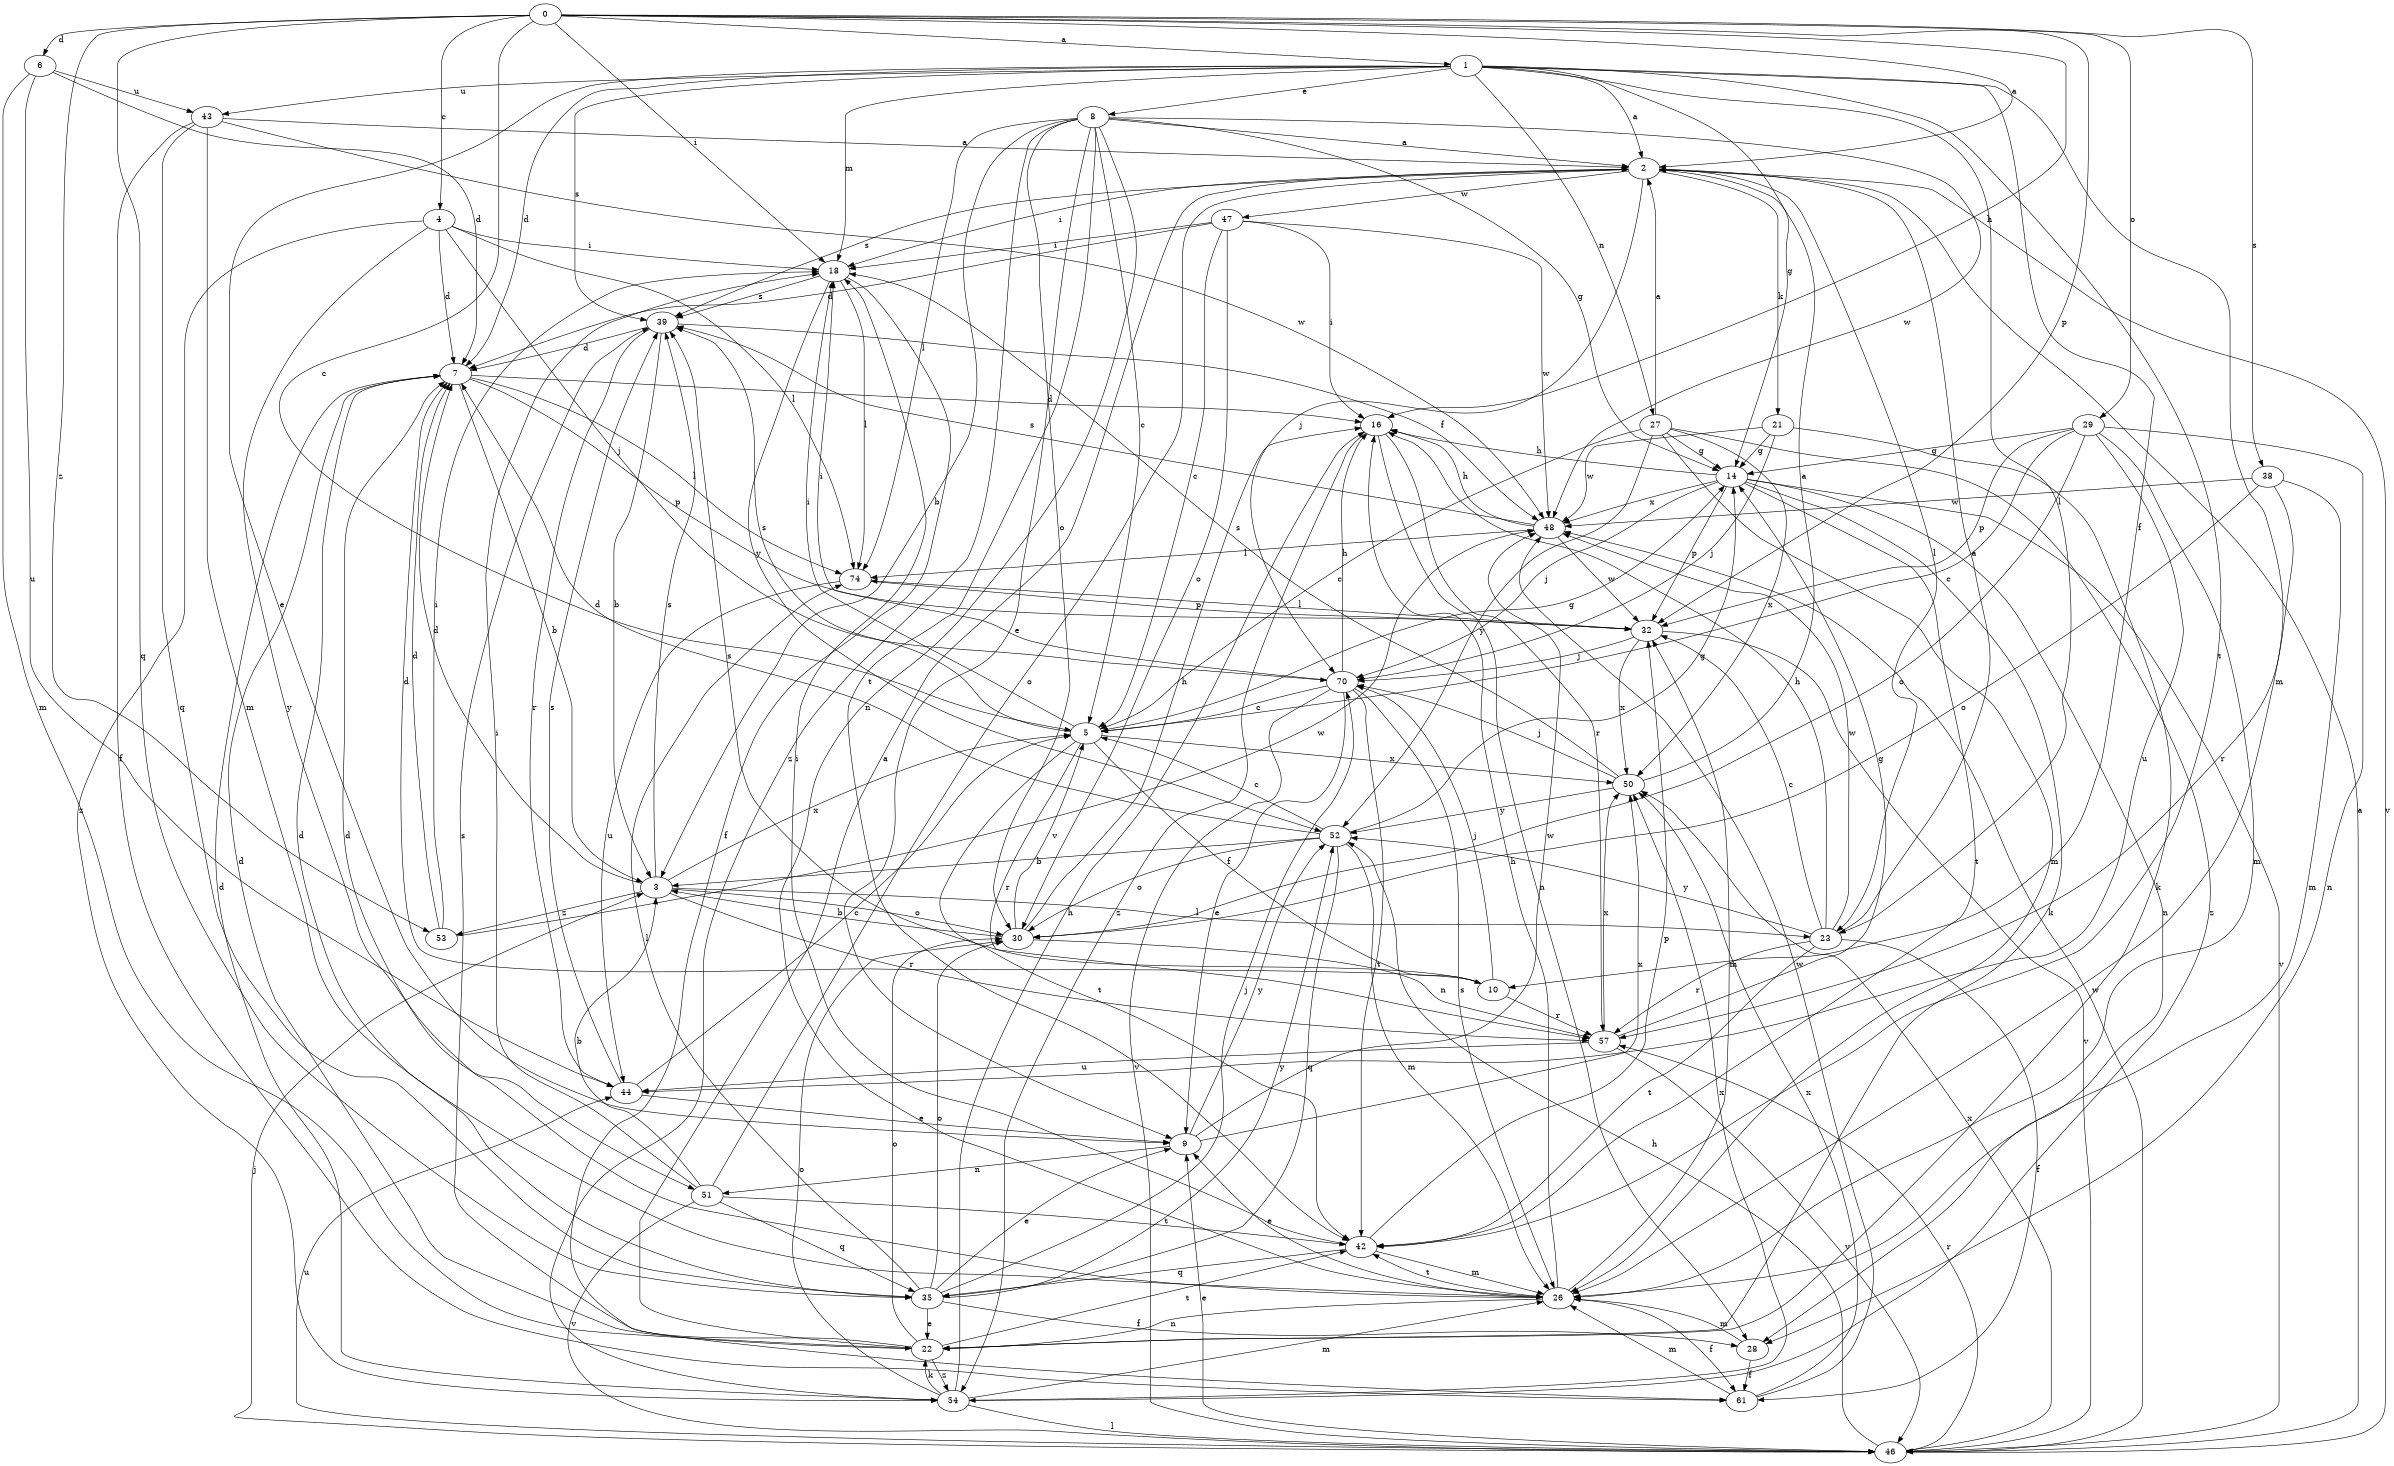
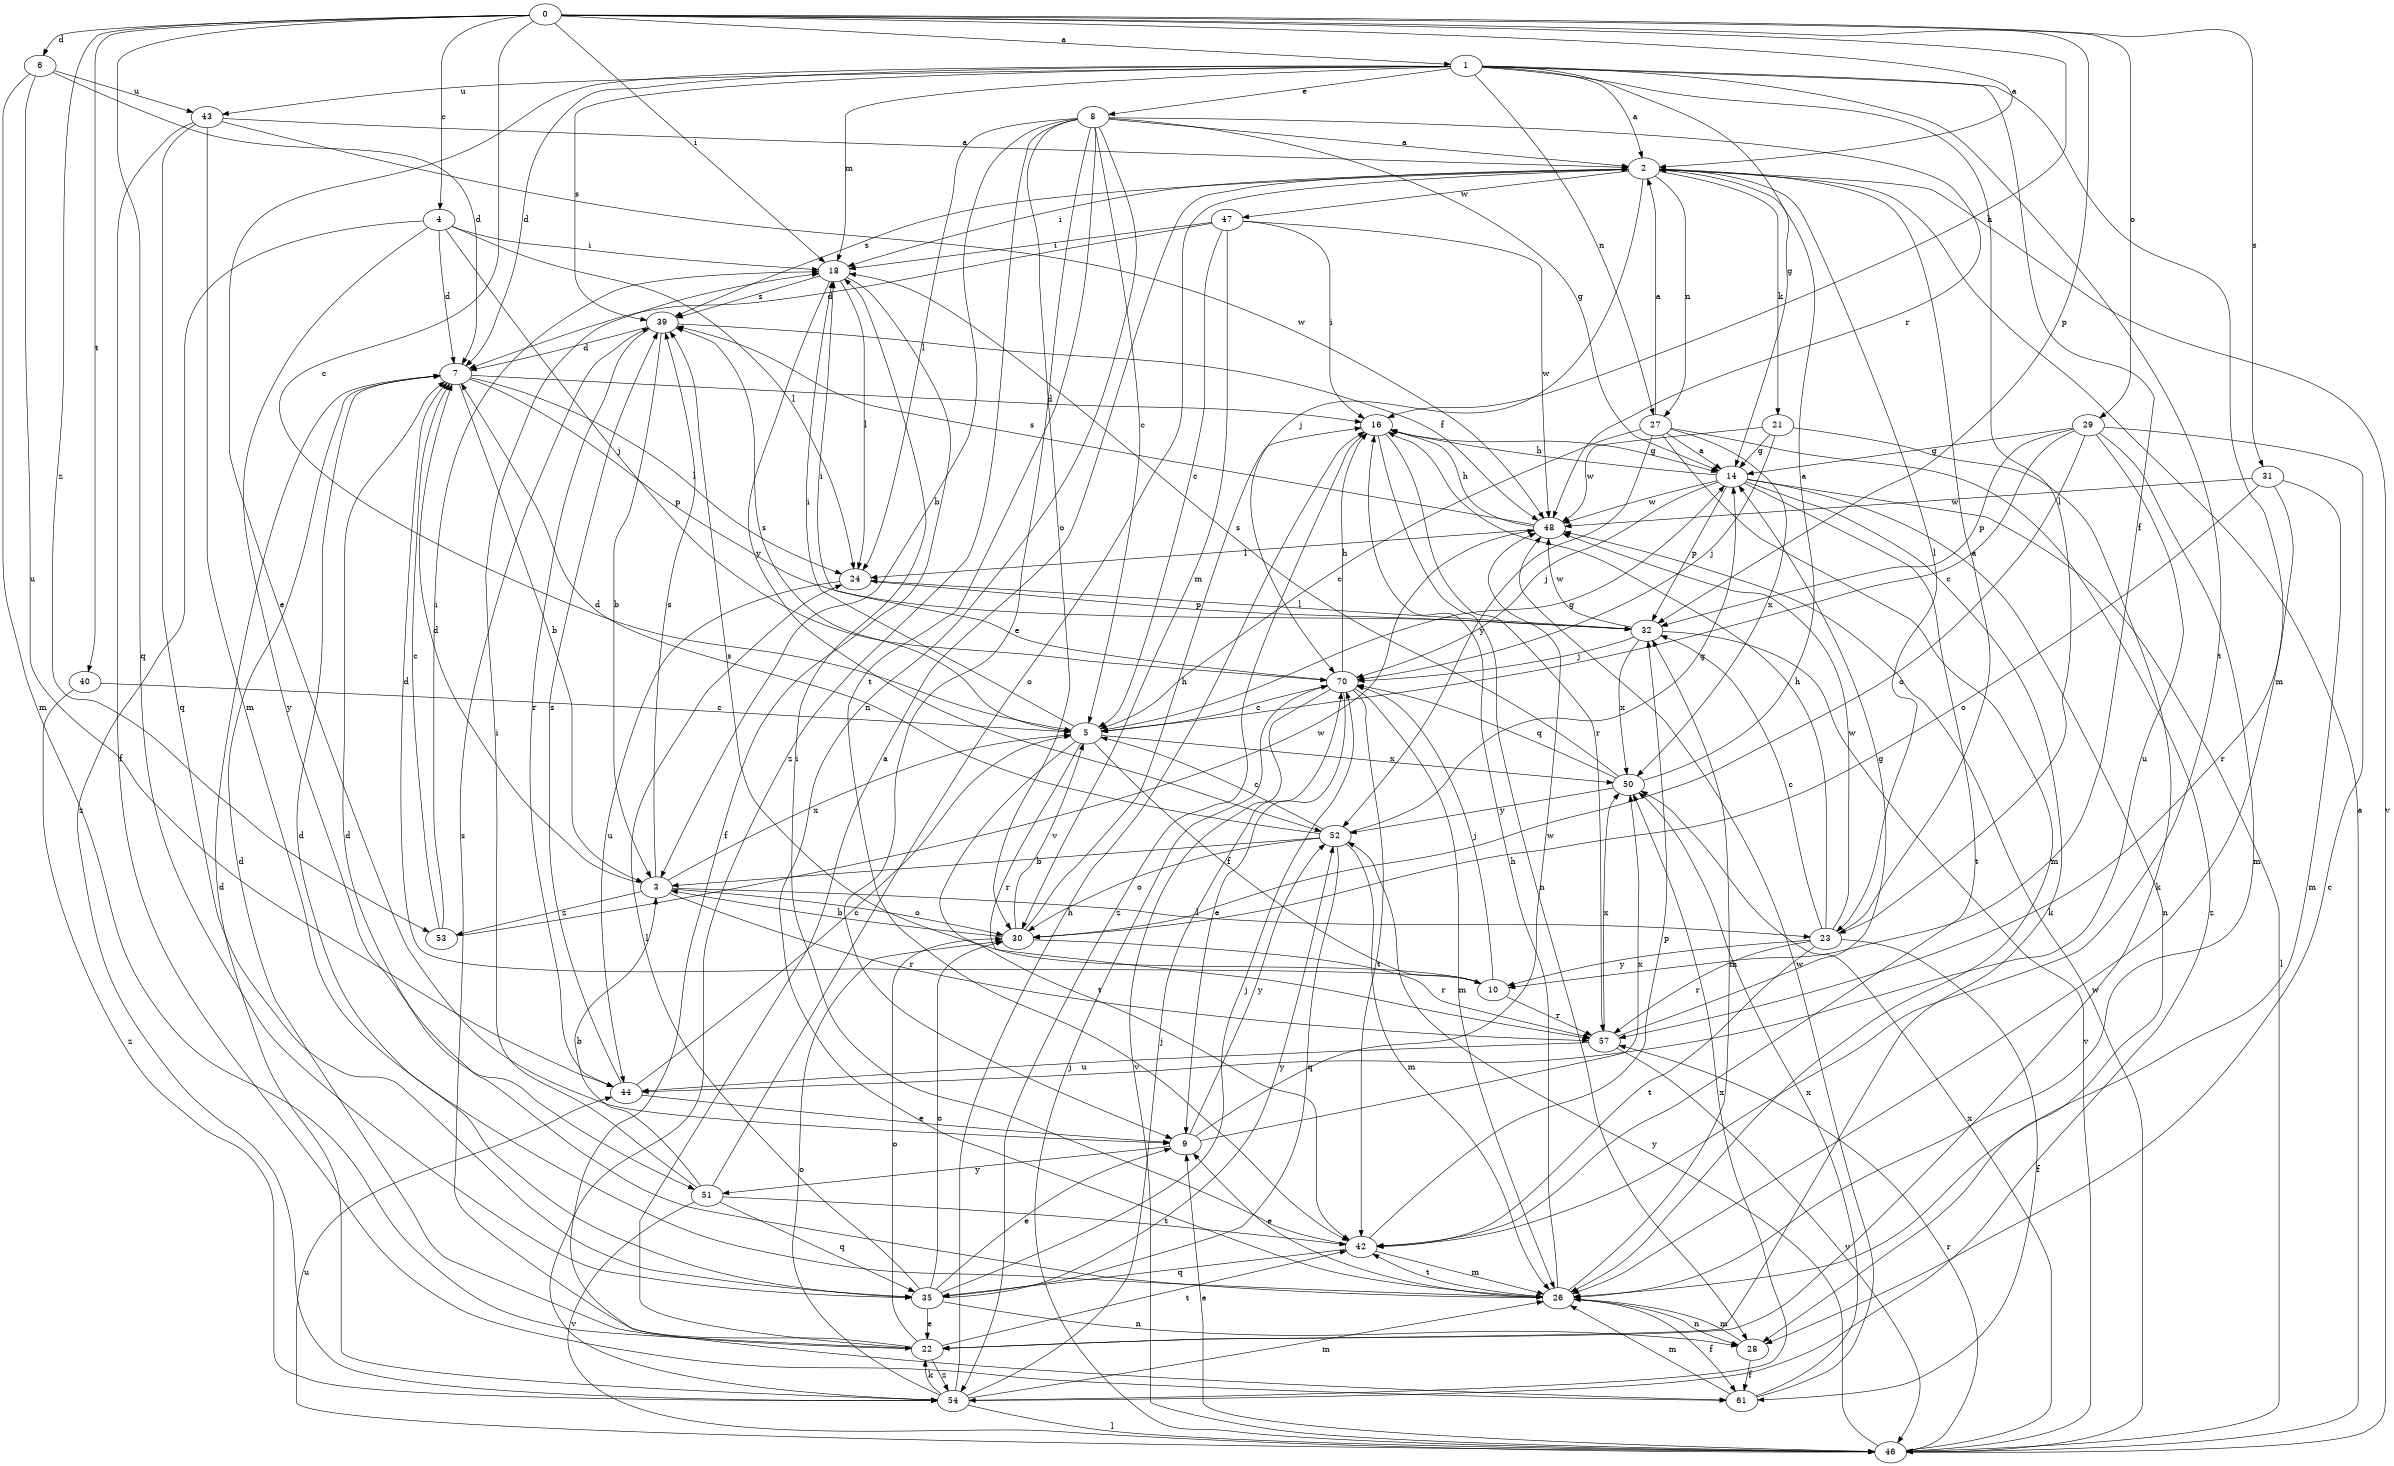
edge "2" -> "27": added, label "n"
edge "8" -> "48": label "w" -> "r"
edge "16" -> "14": added, label "g"
edge "27" -> "14": label "g" -> "a"
node "38": label "38" -> "31"
edge "14" -> "48": label "x" -> "w"
edge "48" -> "32": reversed
node "74": label "74" -> "24"
edge "47" -> "30": label "o" -> "m"
edge "53" -> "7": label "d" -> "c"
node "40": added
edge "50" -> "70": label "j" -> "q"
edge "23" -> "52": now "23" -> "10"
edge "29" -> "28": label "n" -> "c"
edge "14" -> "46": label "v" -> "l"
edge "30" -> "57": label "n" -> "r"
edge "70" -> "26": label "s" -> "m"
edge "54" -> "70": added, label "j"
edge "46" -> "52": label "h" -> "y"
edge "9" -> "51": label "n" -> "y"
edge "26" -> "22": now "26" -> "28"
edge "35" -> "28": label "f" -> "n"
edge "46" -> "3": now "46" -> "70"
